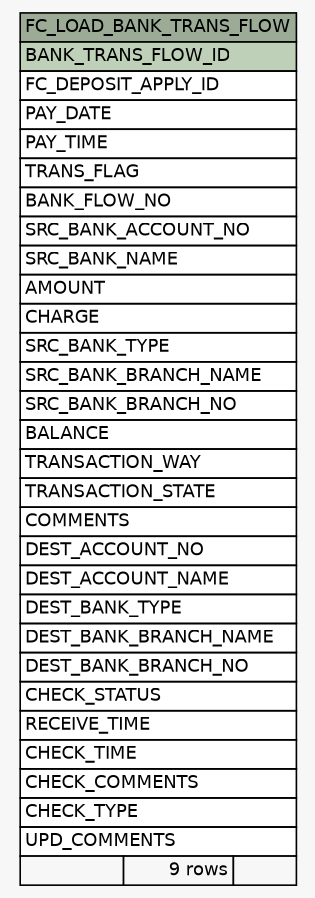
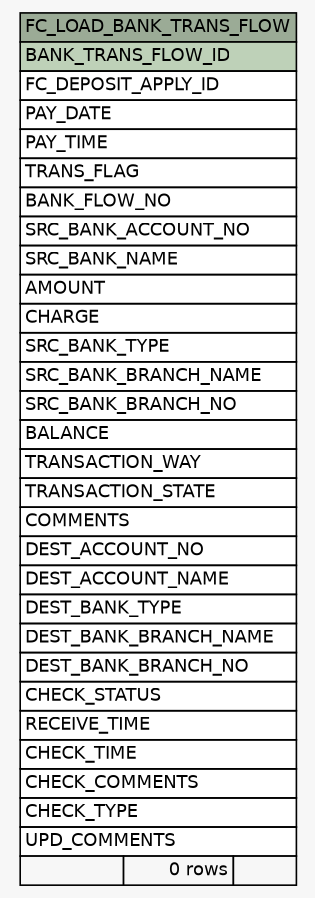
node "FC_LOAD_BANK_TRANS_FLOW": text "9 rows" -> "0 rows"
